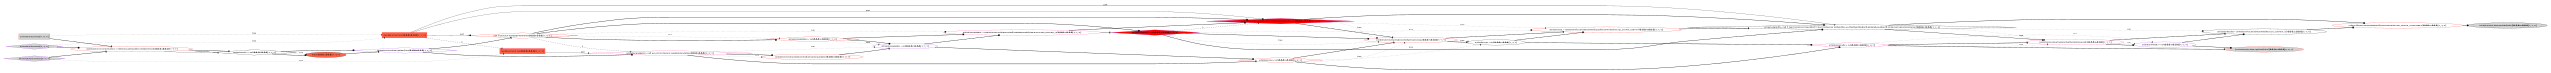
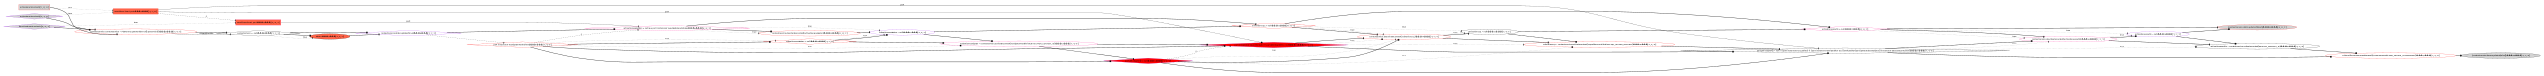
edge "IWorkbenchPart part@@@2@@@['1', '1', '0']" -> "part instanceof INavigatorModelView@@@9@@@['1', '1', '0']": removed, label "part"
edge "contextService.deferUpdates(true)@@@8@@@['1', '1', '1']" -> "part instanceof INavigatorModelView@@@9@@@['1', '1', '0']": style bold -> dashed
